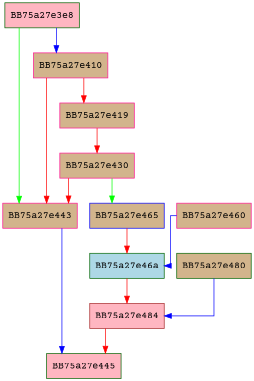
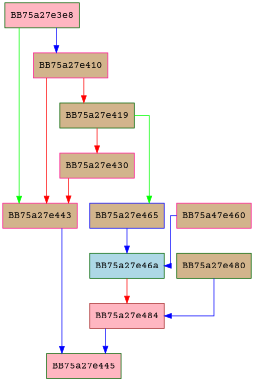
node "BB75a27e419": color deeppink -> darkgreen
edge "BB75a27e430" -> "BB75a27e465": now "BB75a27e419" -> "BB75a27e465"
node "BB75a27e460": label "BB75a27e460" -> "BB75a47e460"
edge "BB75a27e465" -> "BB75a27e46a": color red -> blue
edge "BB75a27e484" -> "BB75a27e445": color red -> blue
